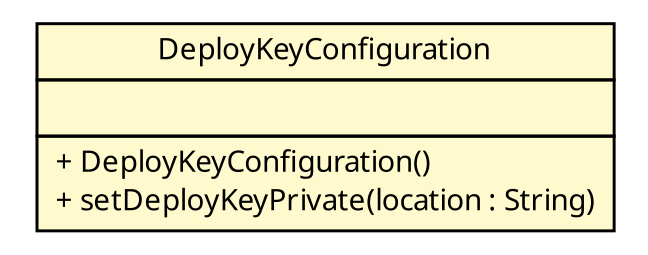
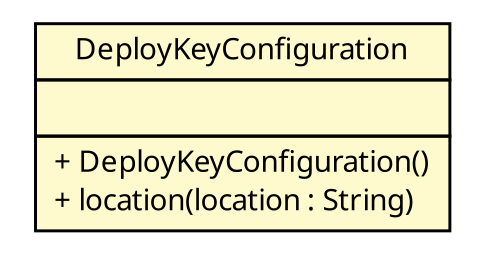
node "DeployKeyConfiguration": text "+ setDeployKeyPrivate(location : String)" -> "+ location(location : String)"
